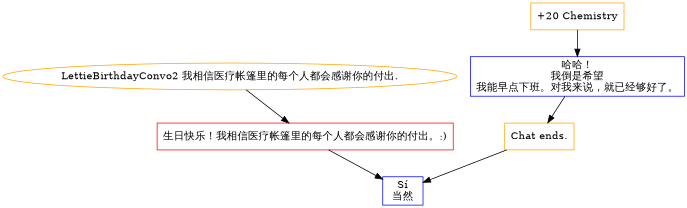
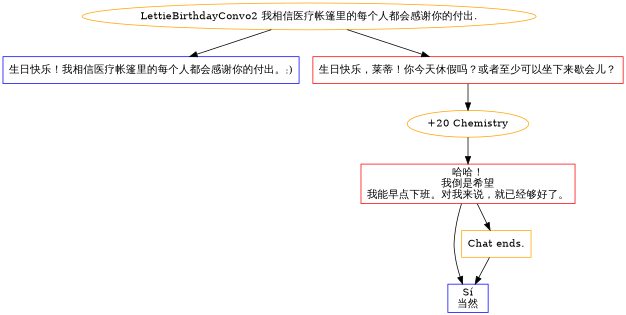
node "+20 Chemistry": shape box -> ellipse
node "生日快乐，莱蒂！你今天休假吗？或者至少可以坐下来歇会儿？": added
node "哈哈！ 我倒是希望 我能早点下班。对我来说，就已经够好了。": color blue -> red
node "生日快乐！我相信医疗帐篷里的每个人都会感谢你的付出。:)": color red -> blue
edge "生日快乐！我相信医疗帐篷里的每个人都会感谢你的付出。:)" -> "Sí 当然": now "哈哈！ 我倒是希望 我能早点下班。对我来说，就已经够好了。" -> "Sí 当然"
